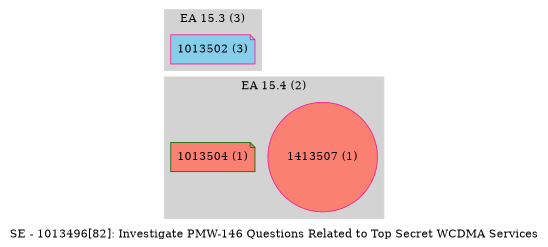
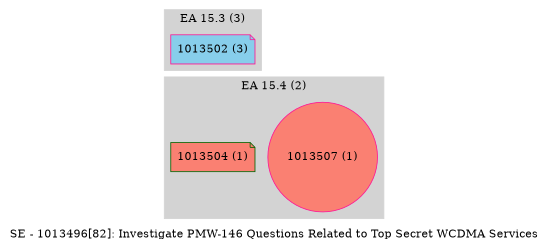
node "1413507 (1)": label "1413507 (1)" -> "1013507 (1)"
